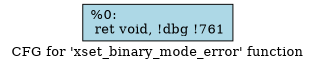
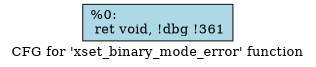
node "%0:": text "ret void, !dbg !761" -> "ret void, !dbg !361"
